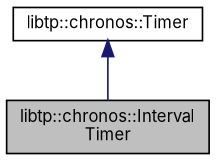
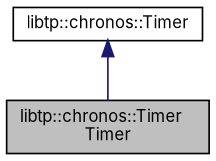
node "libtp::chronos::Interval Timer": label "libtp::chronos::Interval Timer" -> "libtp::chronos::Timer Timer"
